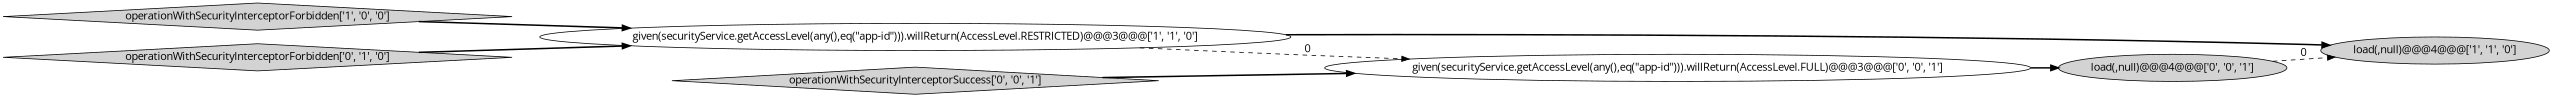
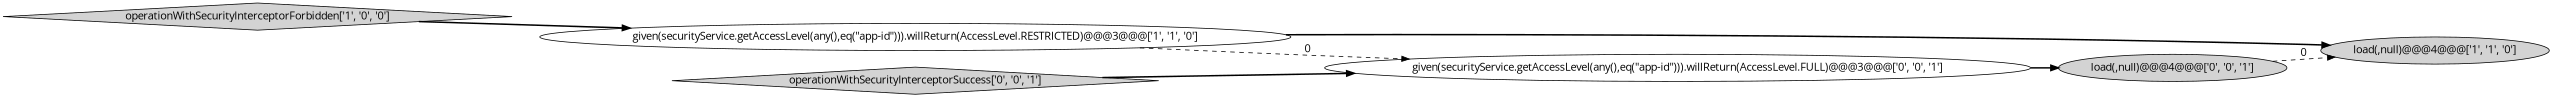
node "operationWithSecurityInterceptorForbidden['0', '1', '0']": removed
